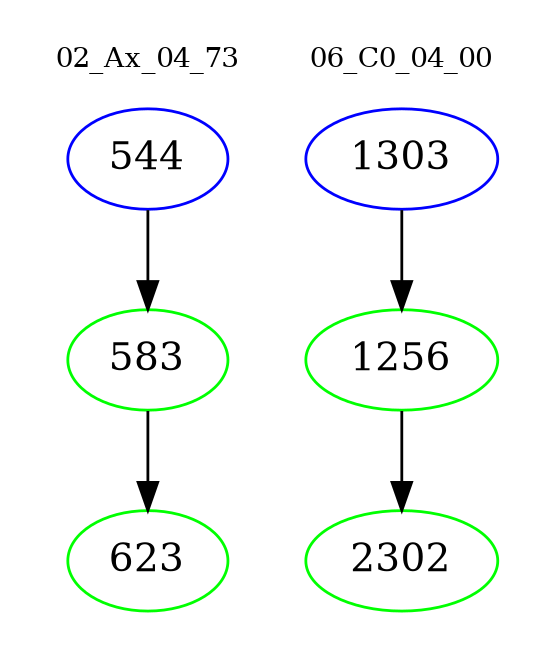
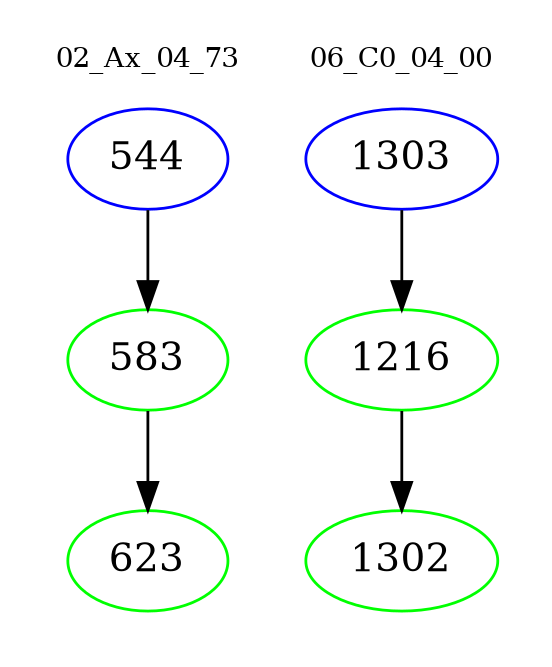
node "1256": label "1256" -> "1216"
node "2302": label "2302" -> "1302"
